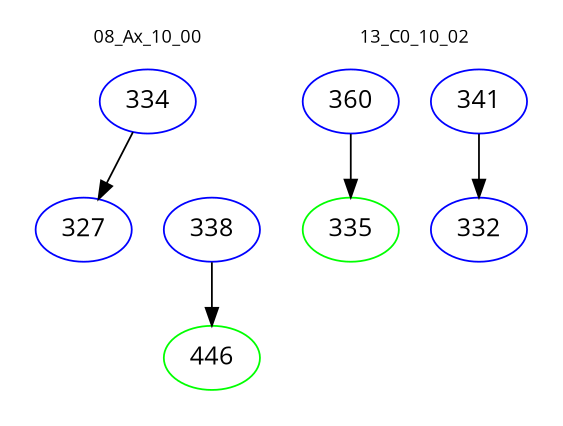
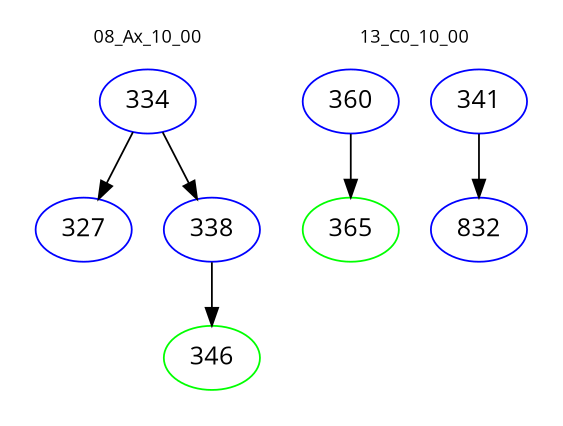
cluster "13_C0_10_02": label "13_C0_10_02" -> "13_C0_10_00"
edge "334" -> "338": added
node "335": label "335" -> "365"
node "332": label "332" -> "832"
node "446": label "446" -> "346"
